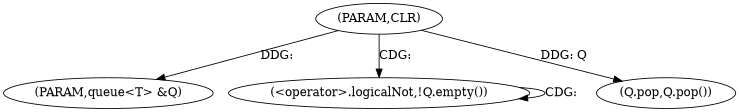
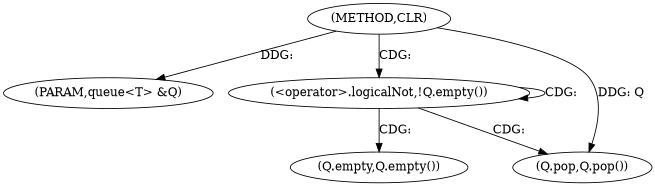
node "(PARAM,CLR)": label "(PARAM,CLR)" -> "(METHOD,CLR)"
edge "(<operator>.logicalNot,!Q.empty())" -> "(Q.pop,Q.pop())": added, label "CDG:"
node "(Q.empty,Q.empty())": added
